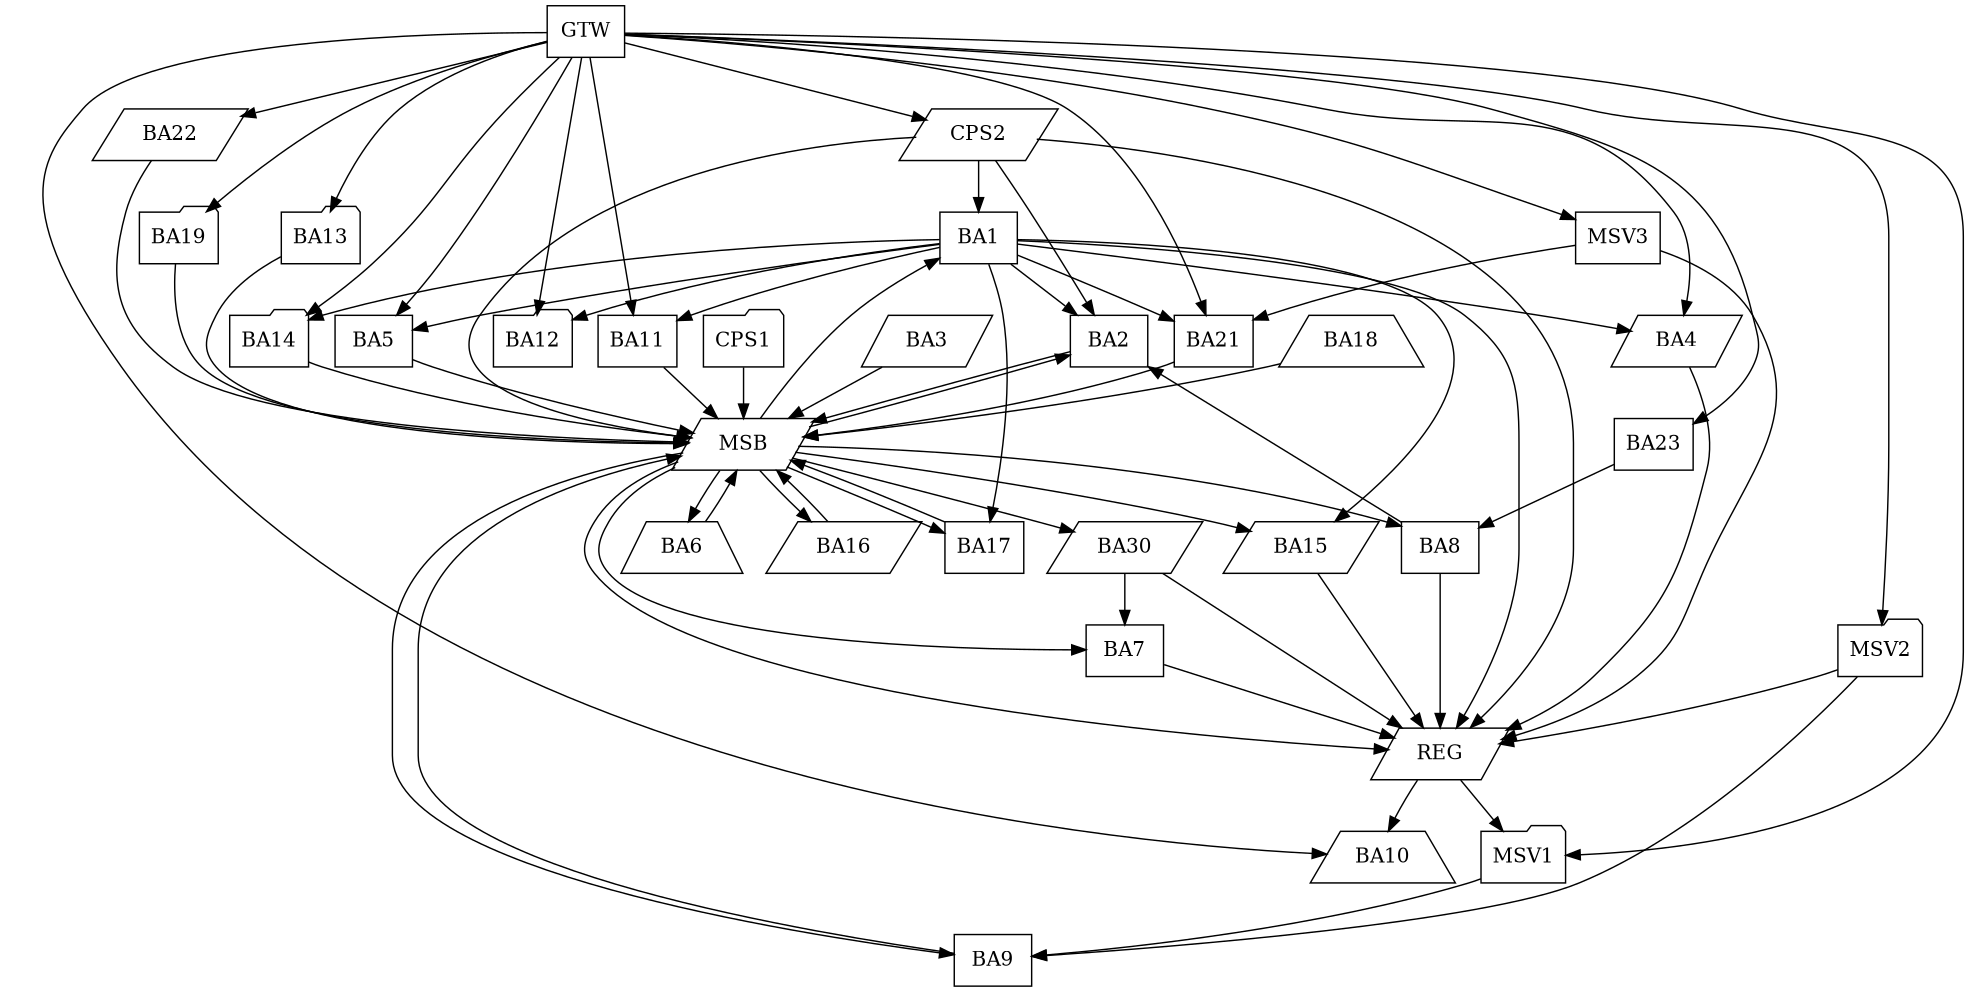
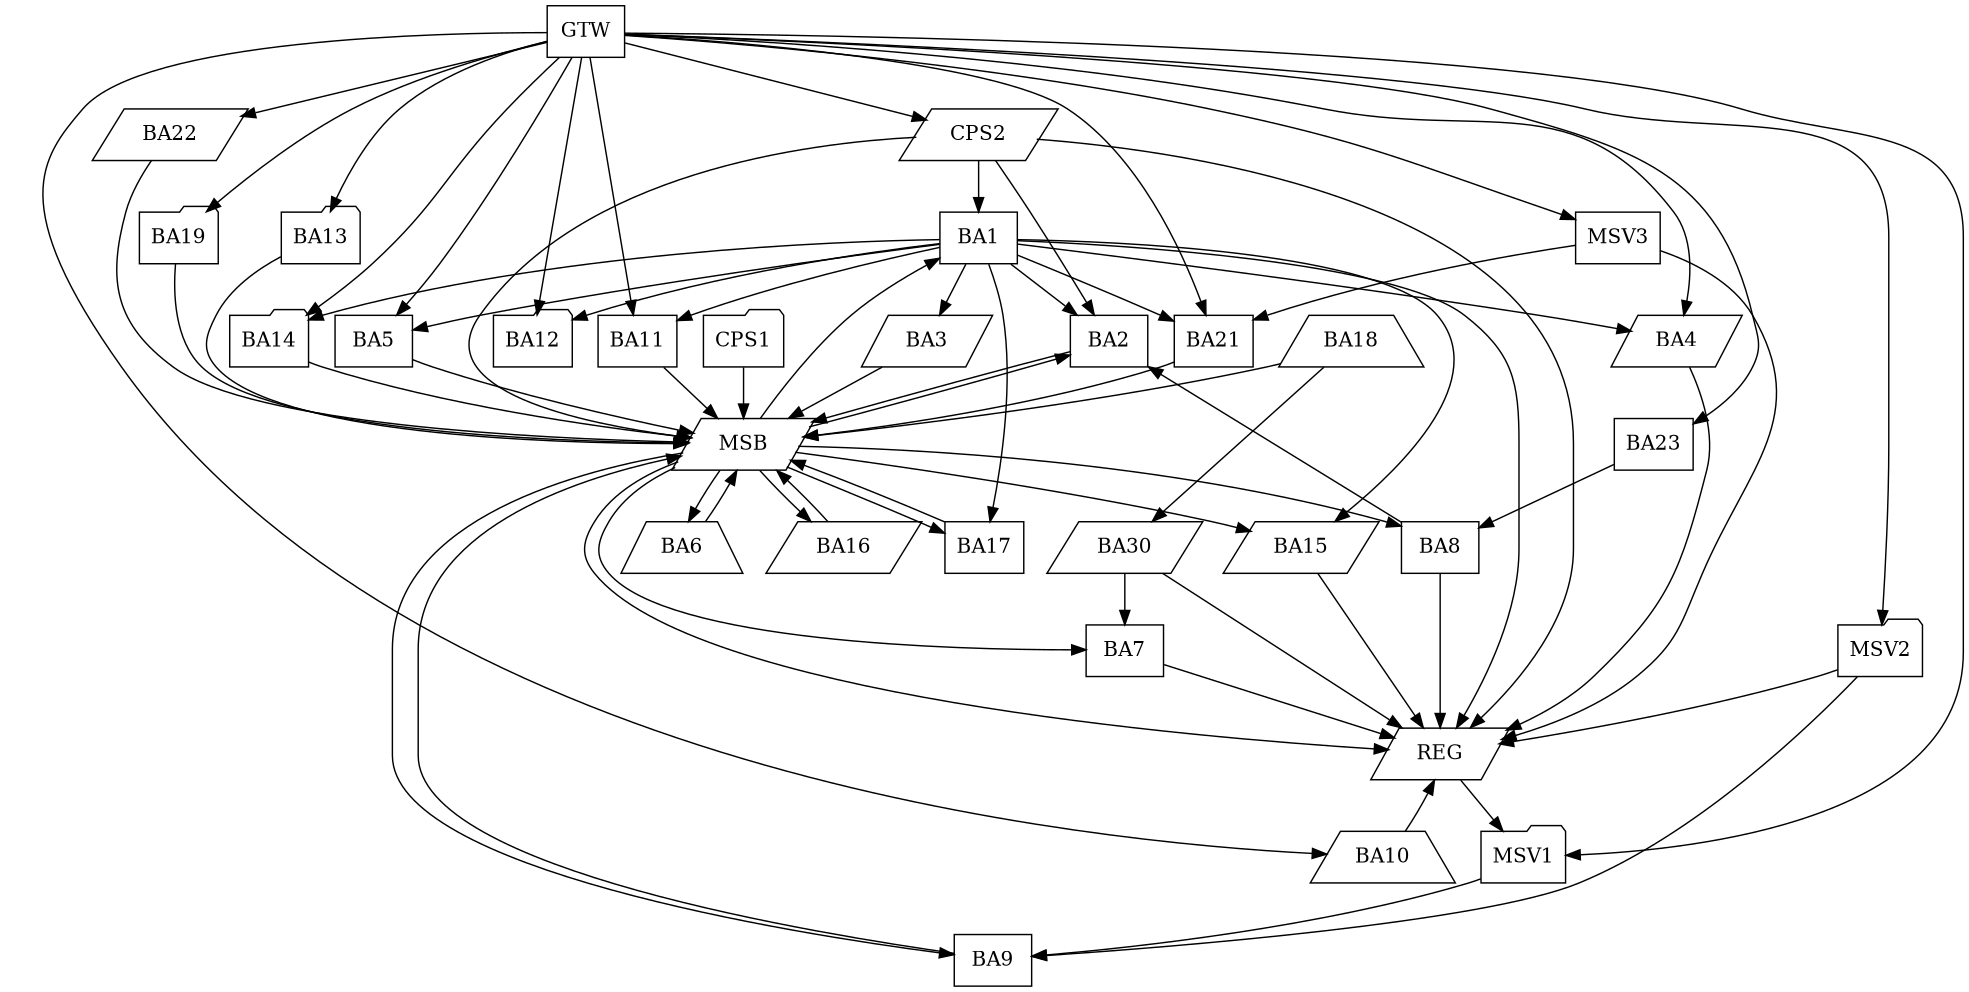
edge "BA1" -> "BA3": added
edge "MSB" -> "BA30": now "BA18" -> "BA30"
edge "REG" -> "BA10": reversed
